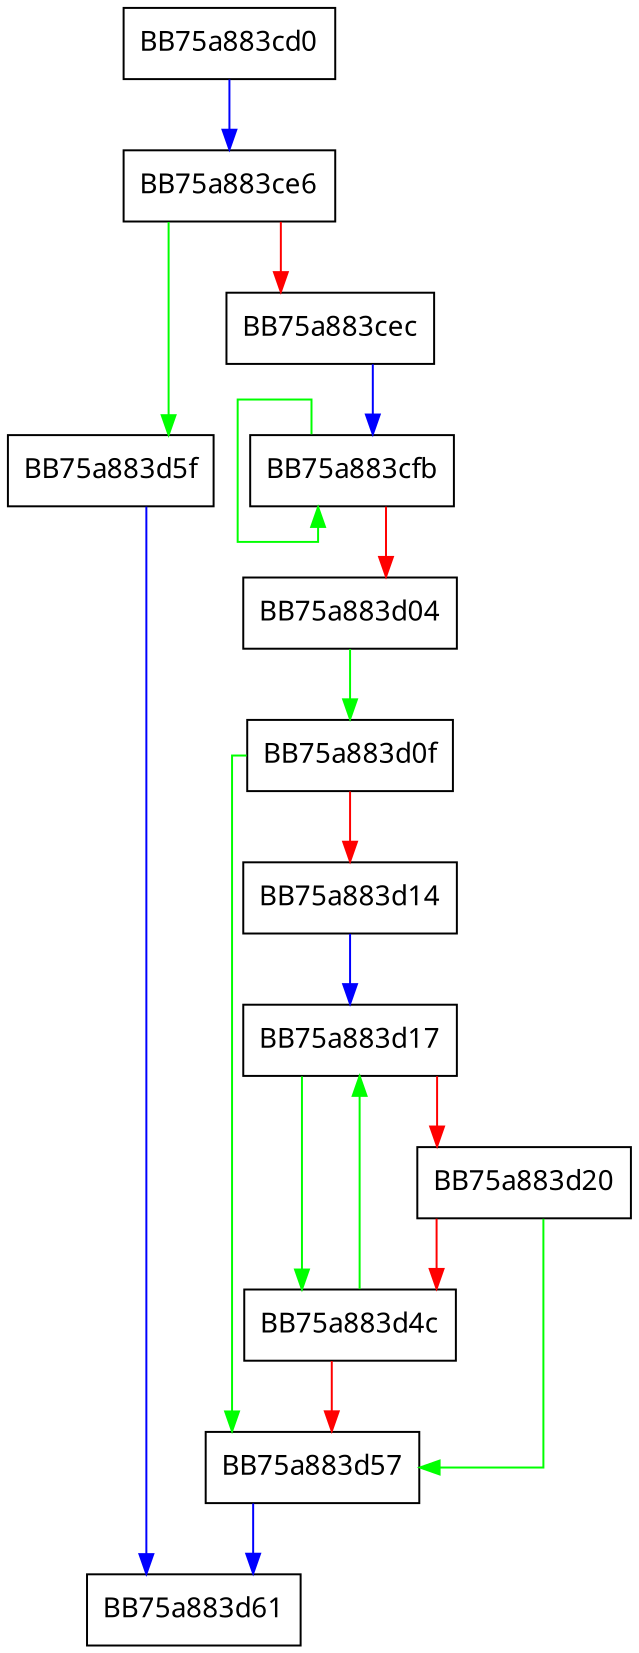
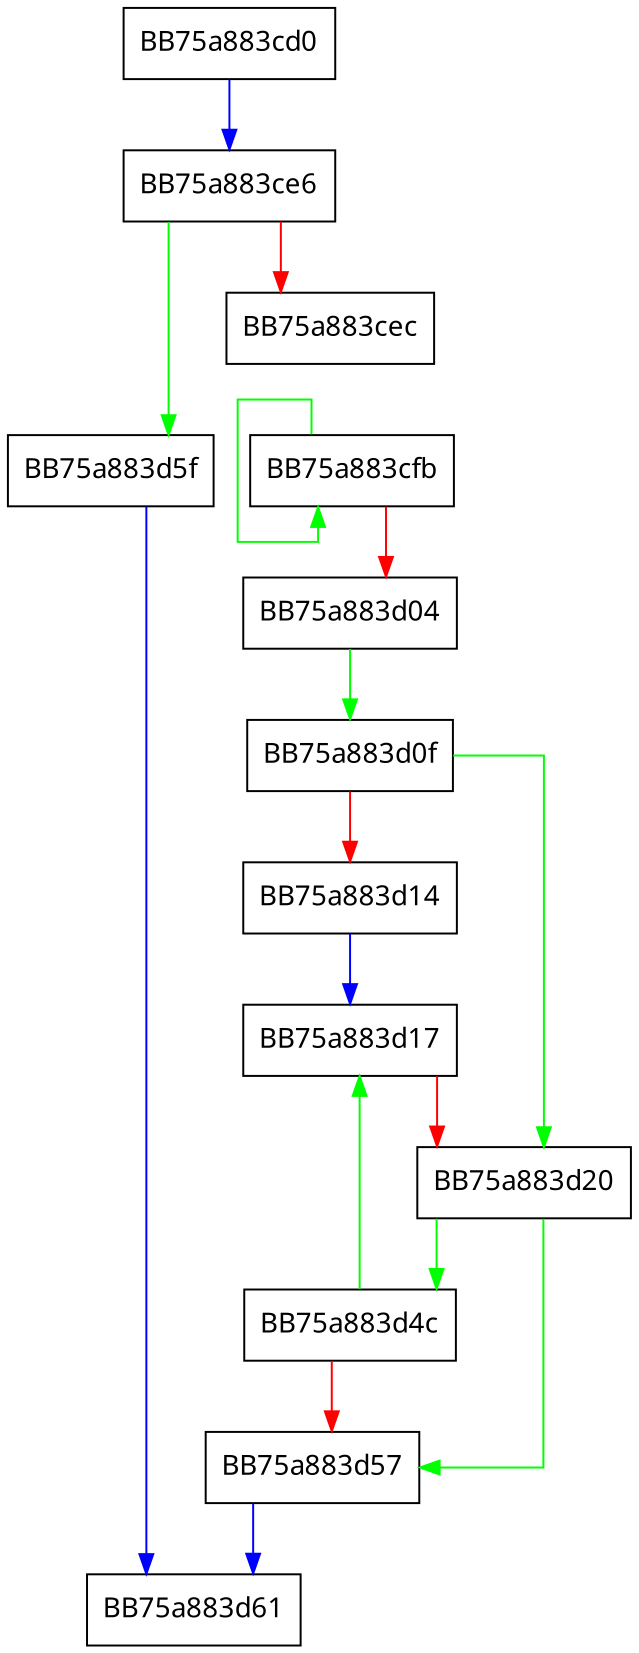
edge "BB75a883cec" -> "BB75a883cfb": removed
edge "BB75a883d0f" -> "BB75a883d57": now "BB75a883d0f" -> "BB75a883d20"
edge "BB75a883d17" -> "BB75a883d4c": removed
edge "BB75a883d20" -> "BB75a883d4c": color red -> green
